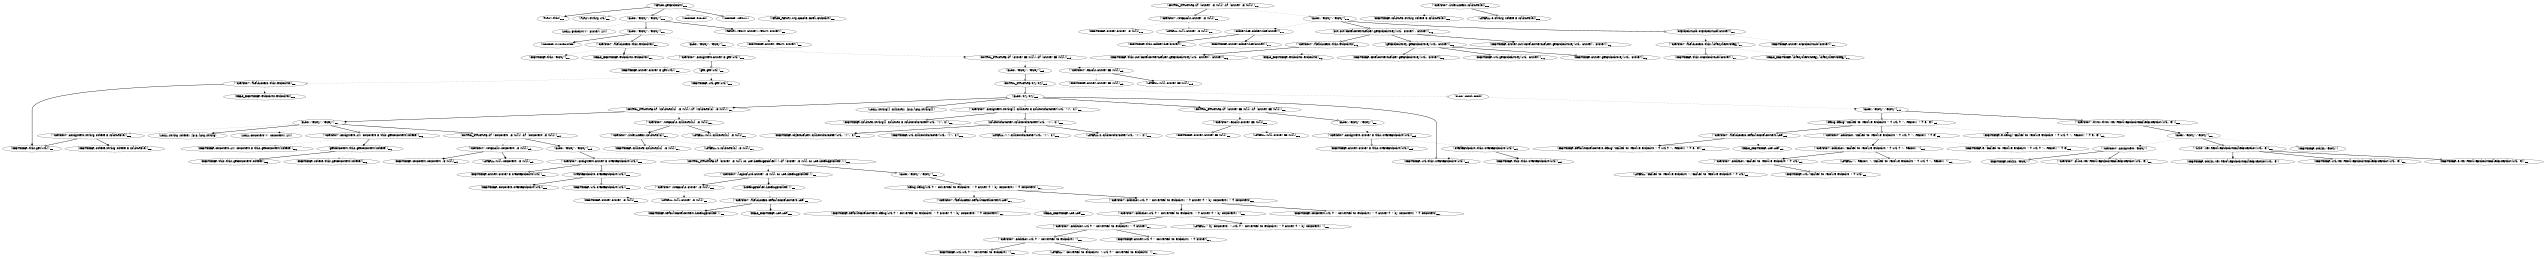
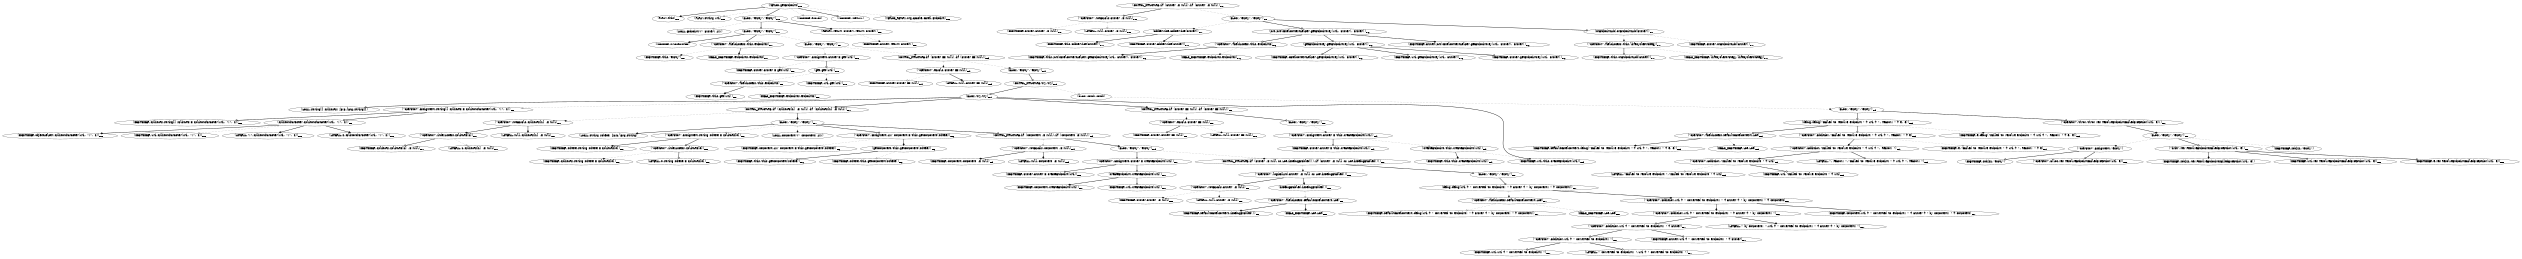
edge "(<operator>.assignment,String scheme = splitURI[0])" -> "(IDENTIFIER,this,get(uri))": now "(<operator>.assignment,String scheme = splitURI[0])" -> "(<operator>.indexAccess,splitURI[0])"
